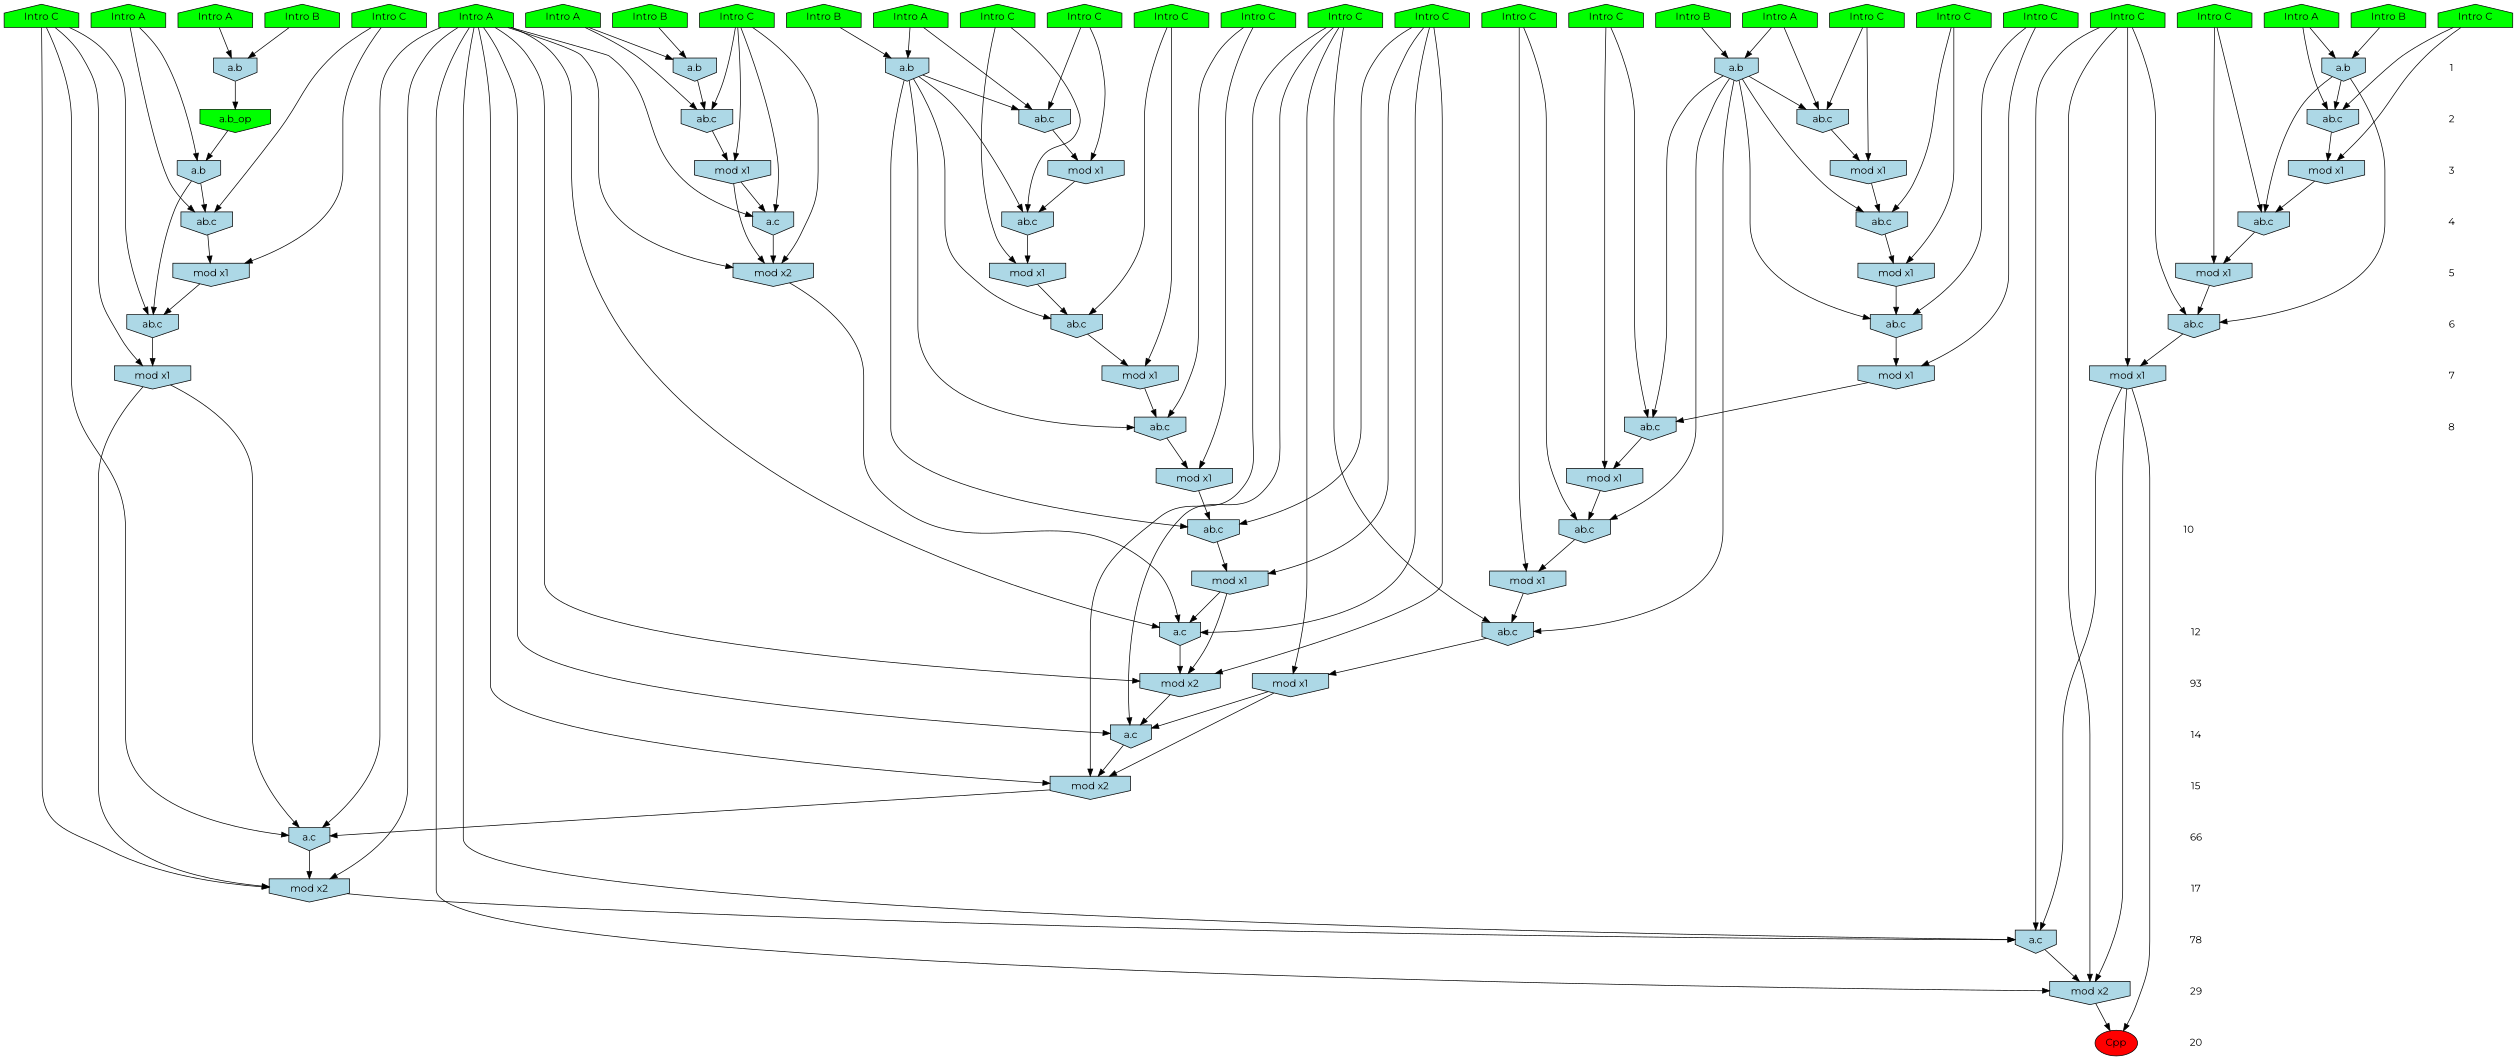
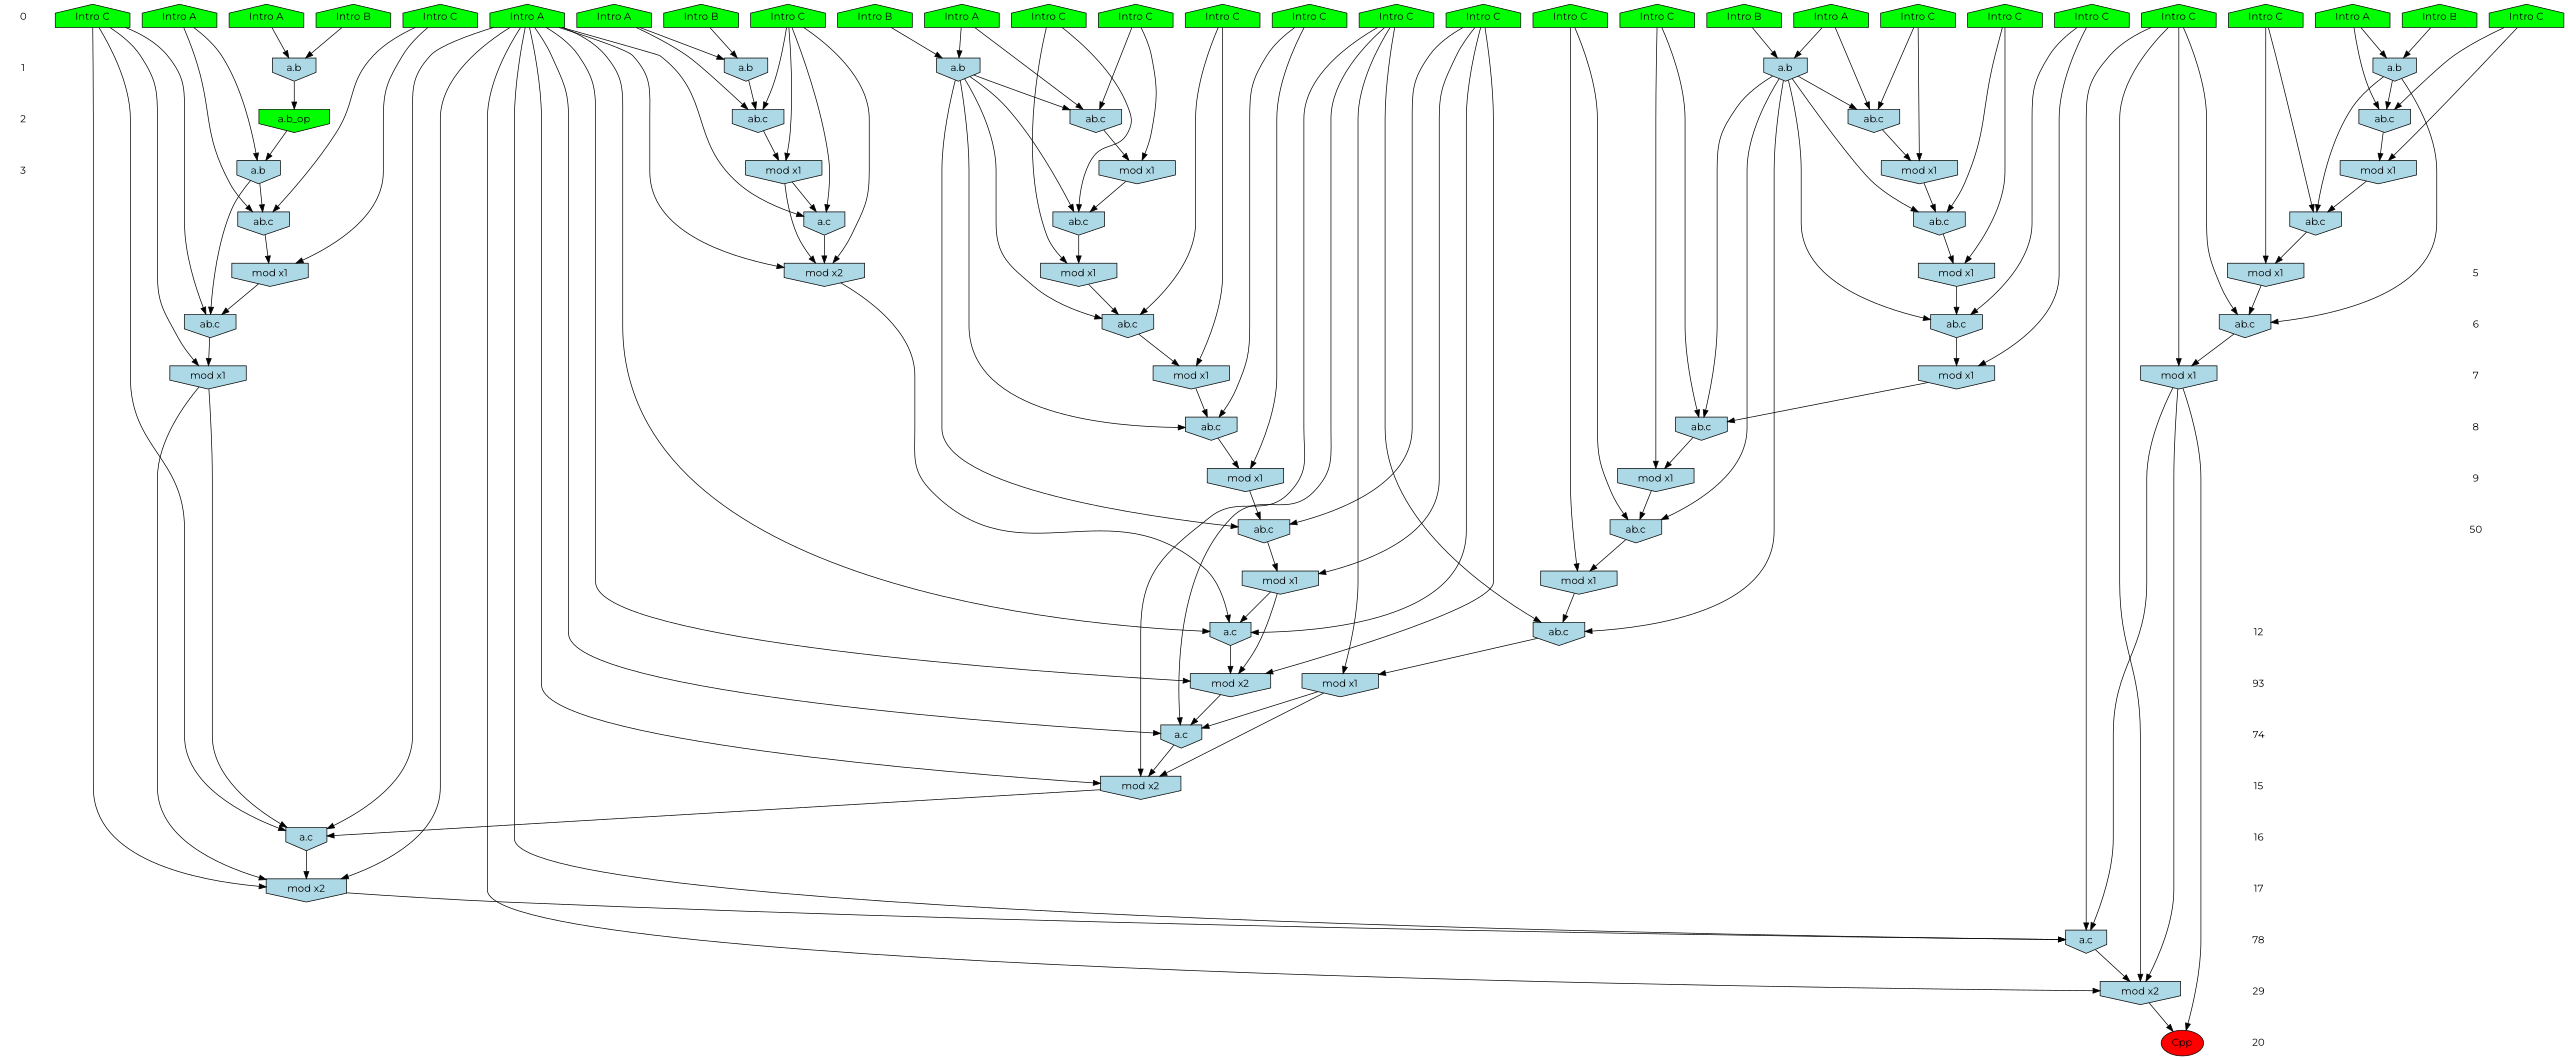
node "0": added
node "4": removed
node "9": added
node "10": label "10" -> "50"
node "14": label "14" -> "74"
node "66": label "66" -> "16"
